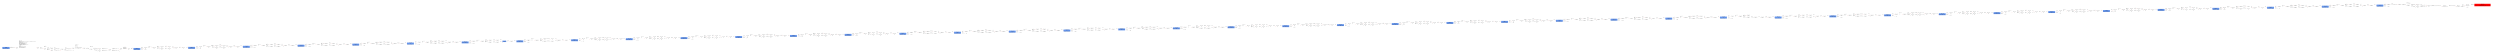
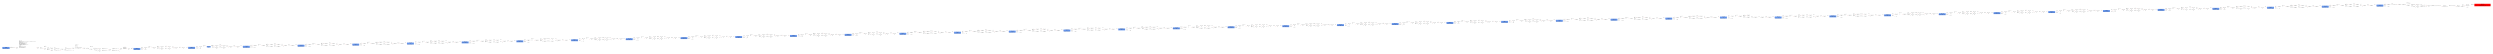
node "25655 @ N49 main": fillcolor cornflowerblue -> white
node "25498 @ N48 main": fillcolor white -> cornflowerblue
